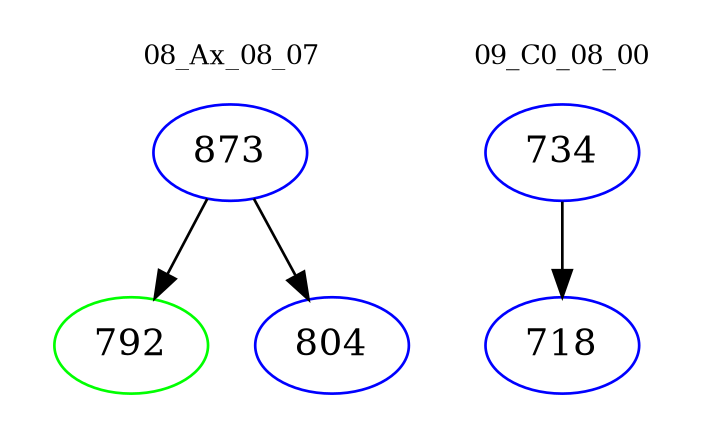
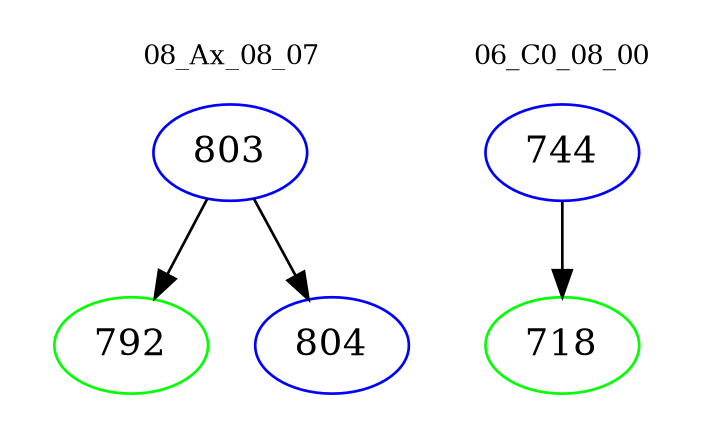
cluster "09_C0_08_00": label "09_C0_08_00" -> "06_C0_08_00"
node "873": label "873" -> "803"
node "734": label "734" -> "744"
node "718": color blue -> green
